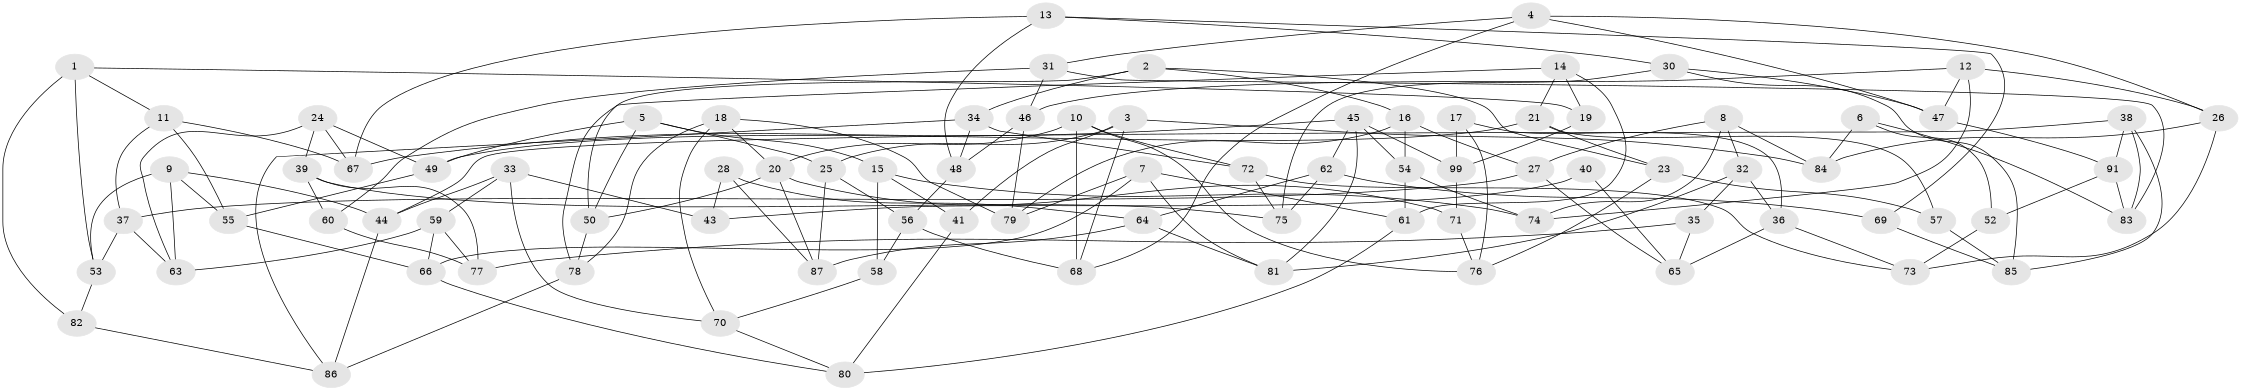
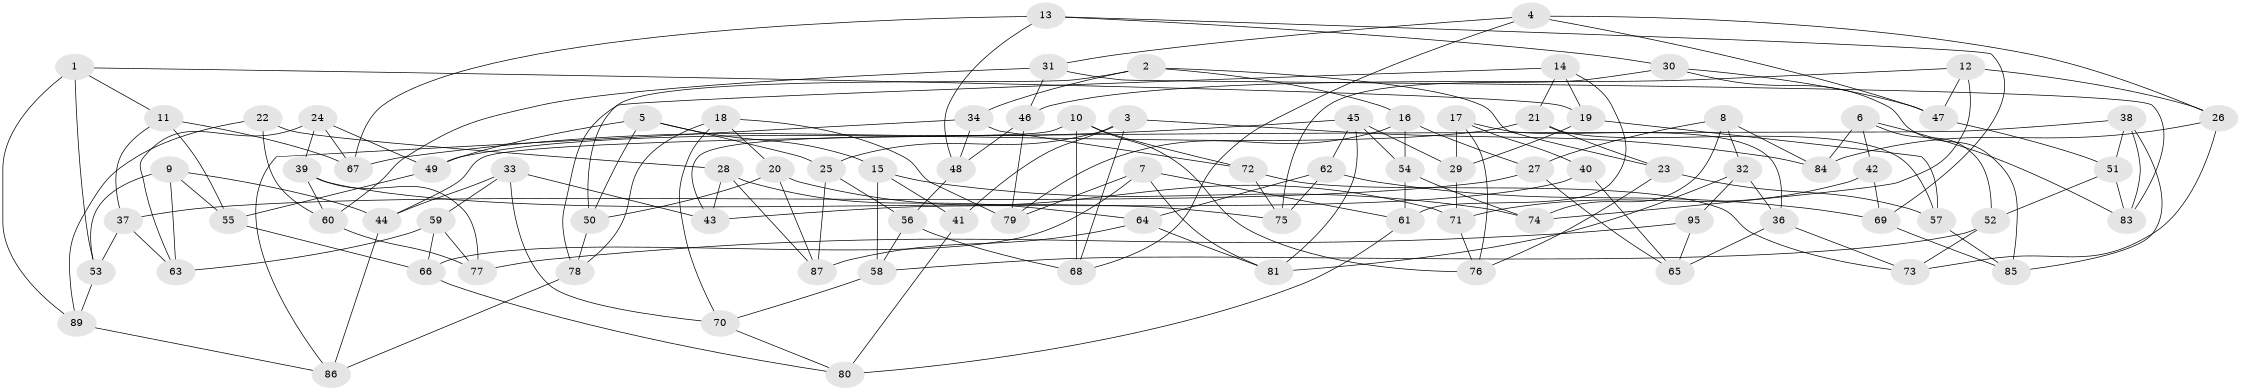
node "22": added
edge "19" -- "57": added
edge "17" -- "40": added
edge "10" -- "20": now "10" -- "43"
node "99": label "99" -> "29"
node "42": added
node "91": label "91" -> "51"
node "35": label "35" -> "95"
edge "52" -- "58": added
node "82": label "82" -> "89"
